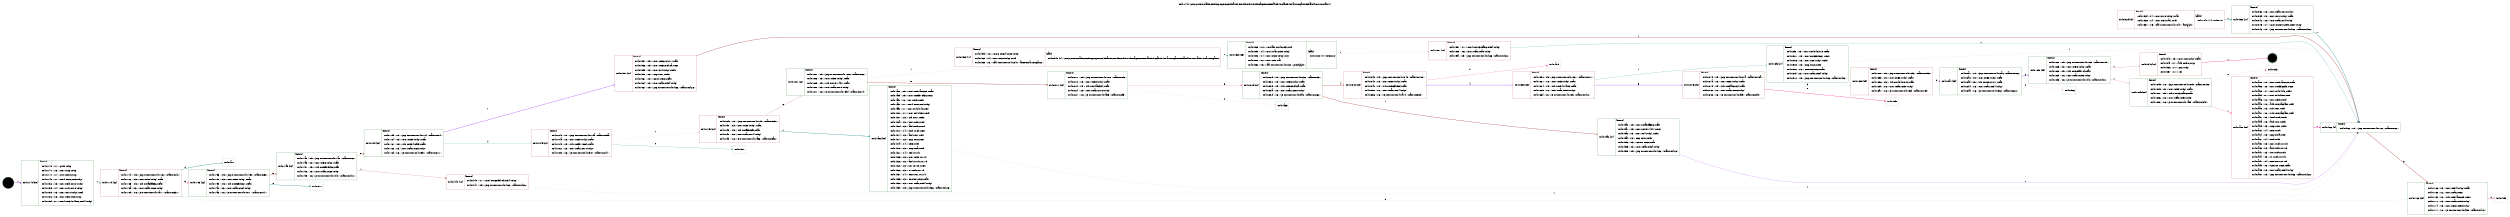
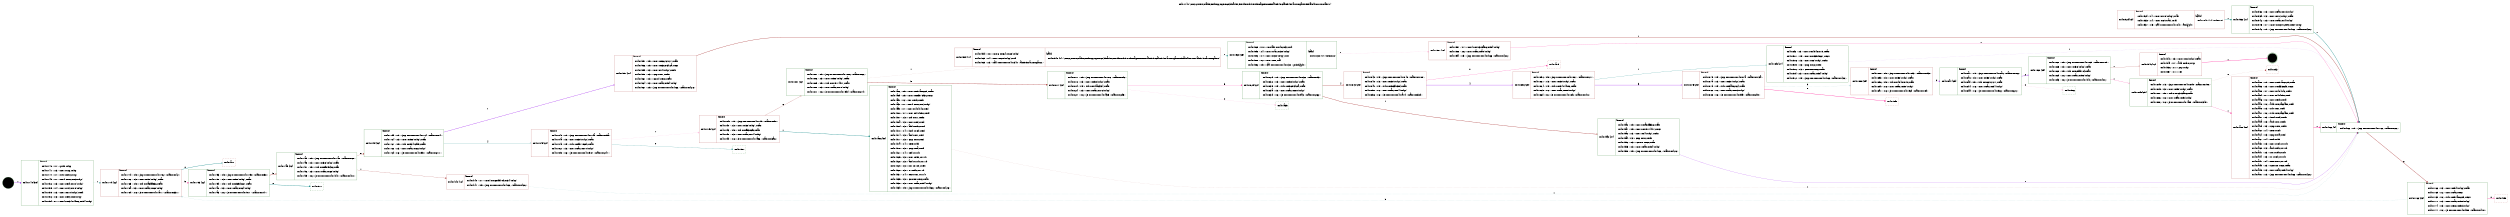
edge "0x4019e7 [18]" -> "0x401b66 [5]": color teal -> deeppink
